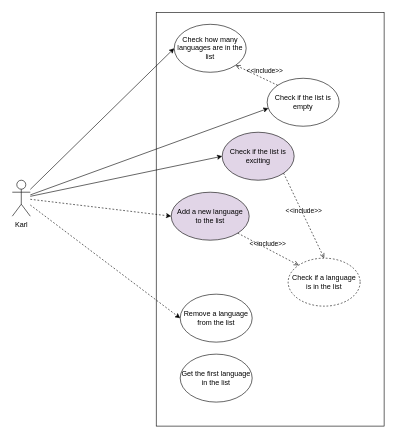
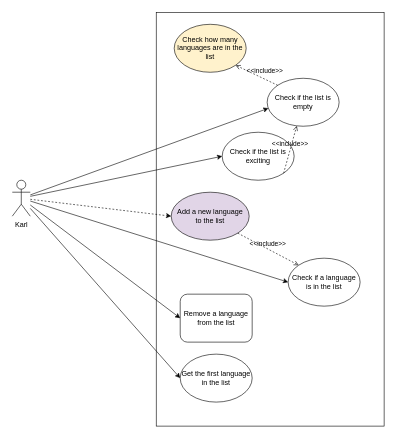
node "Check how many languages are in the list": fillcolor #ffffff -> #fff2cc
node "Check if the list is exciting": fillcolor #e1d5e7 -> #ffffff
edge "Karl" -> "Check how many languages are in the list": removed
edge "Check if the list is exciting" -> "Check if a language is in the list": now "Check if the list is exciting" -> "Check if the list is empty"
edge "Karl" -> "Check if a language is in the list": added
edge "Karl" -> "Remove a language from the list": style dashed -> solid
node "Check if a language is in the list": style dashed -> solid
edge "Karl" -> "Get the first language in the list": added
node "Remove a language from the list": shape ellipse -> rounded rectangle
